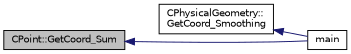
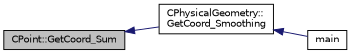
edge "main" -> "CPoint::GetCoord_Sum": now "CPhysicalGeometry:: GetCoord_Smoothing" -> "CPoint::GetCoord_Sum"
